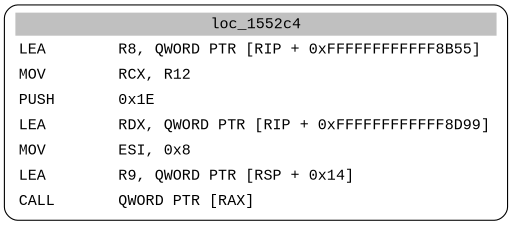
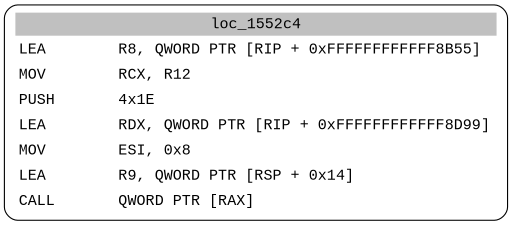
node "loc_1552c4": text "PUSH       0x1E" -> "PUSH       4x1E"
